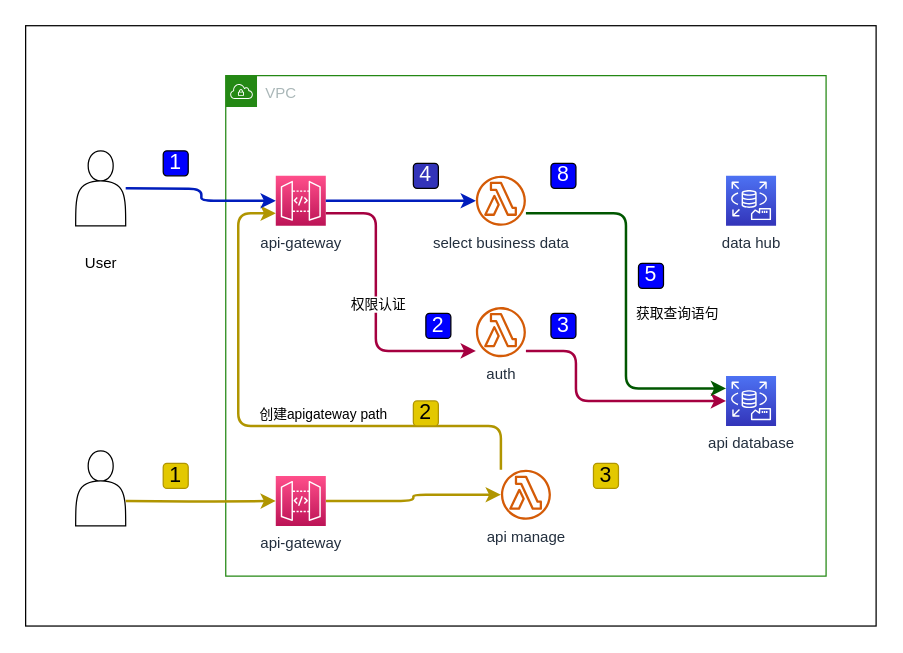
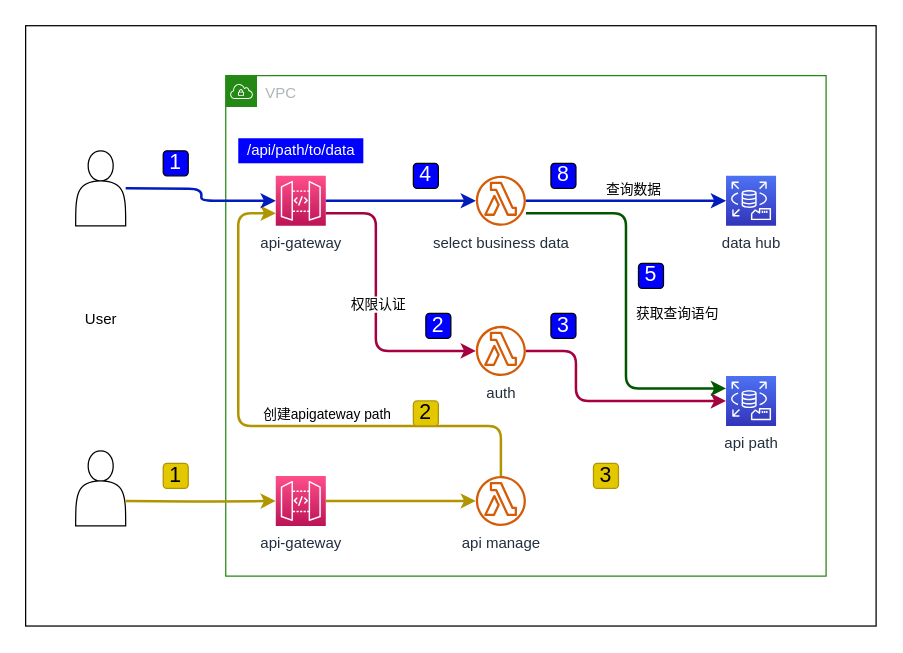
node "/api/path/to/data": added
node "4": fillcolor #3334b9 -> #0000ff
edge "select business data" -> "data hub": added, label "查询数据"
node "User": moved (101, 263) -> (101, 319)
node "auth": moved (501, 332) -> (501, 351)
node "api database": label "api database" -> "api path"
node "api manage": moved (526, 494) -> (501, 501)
